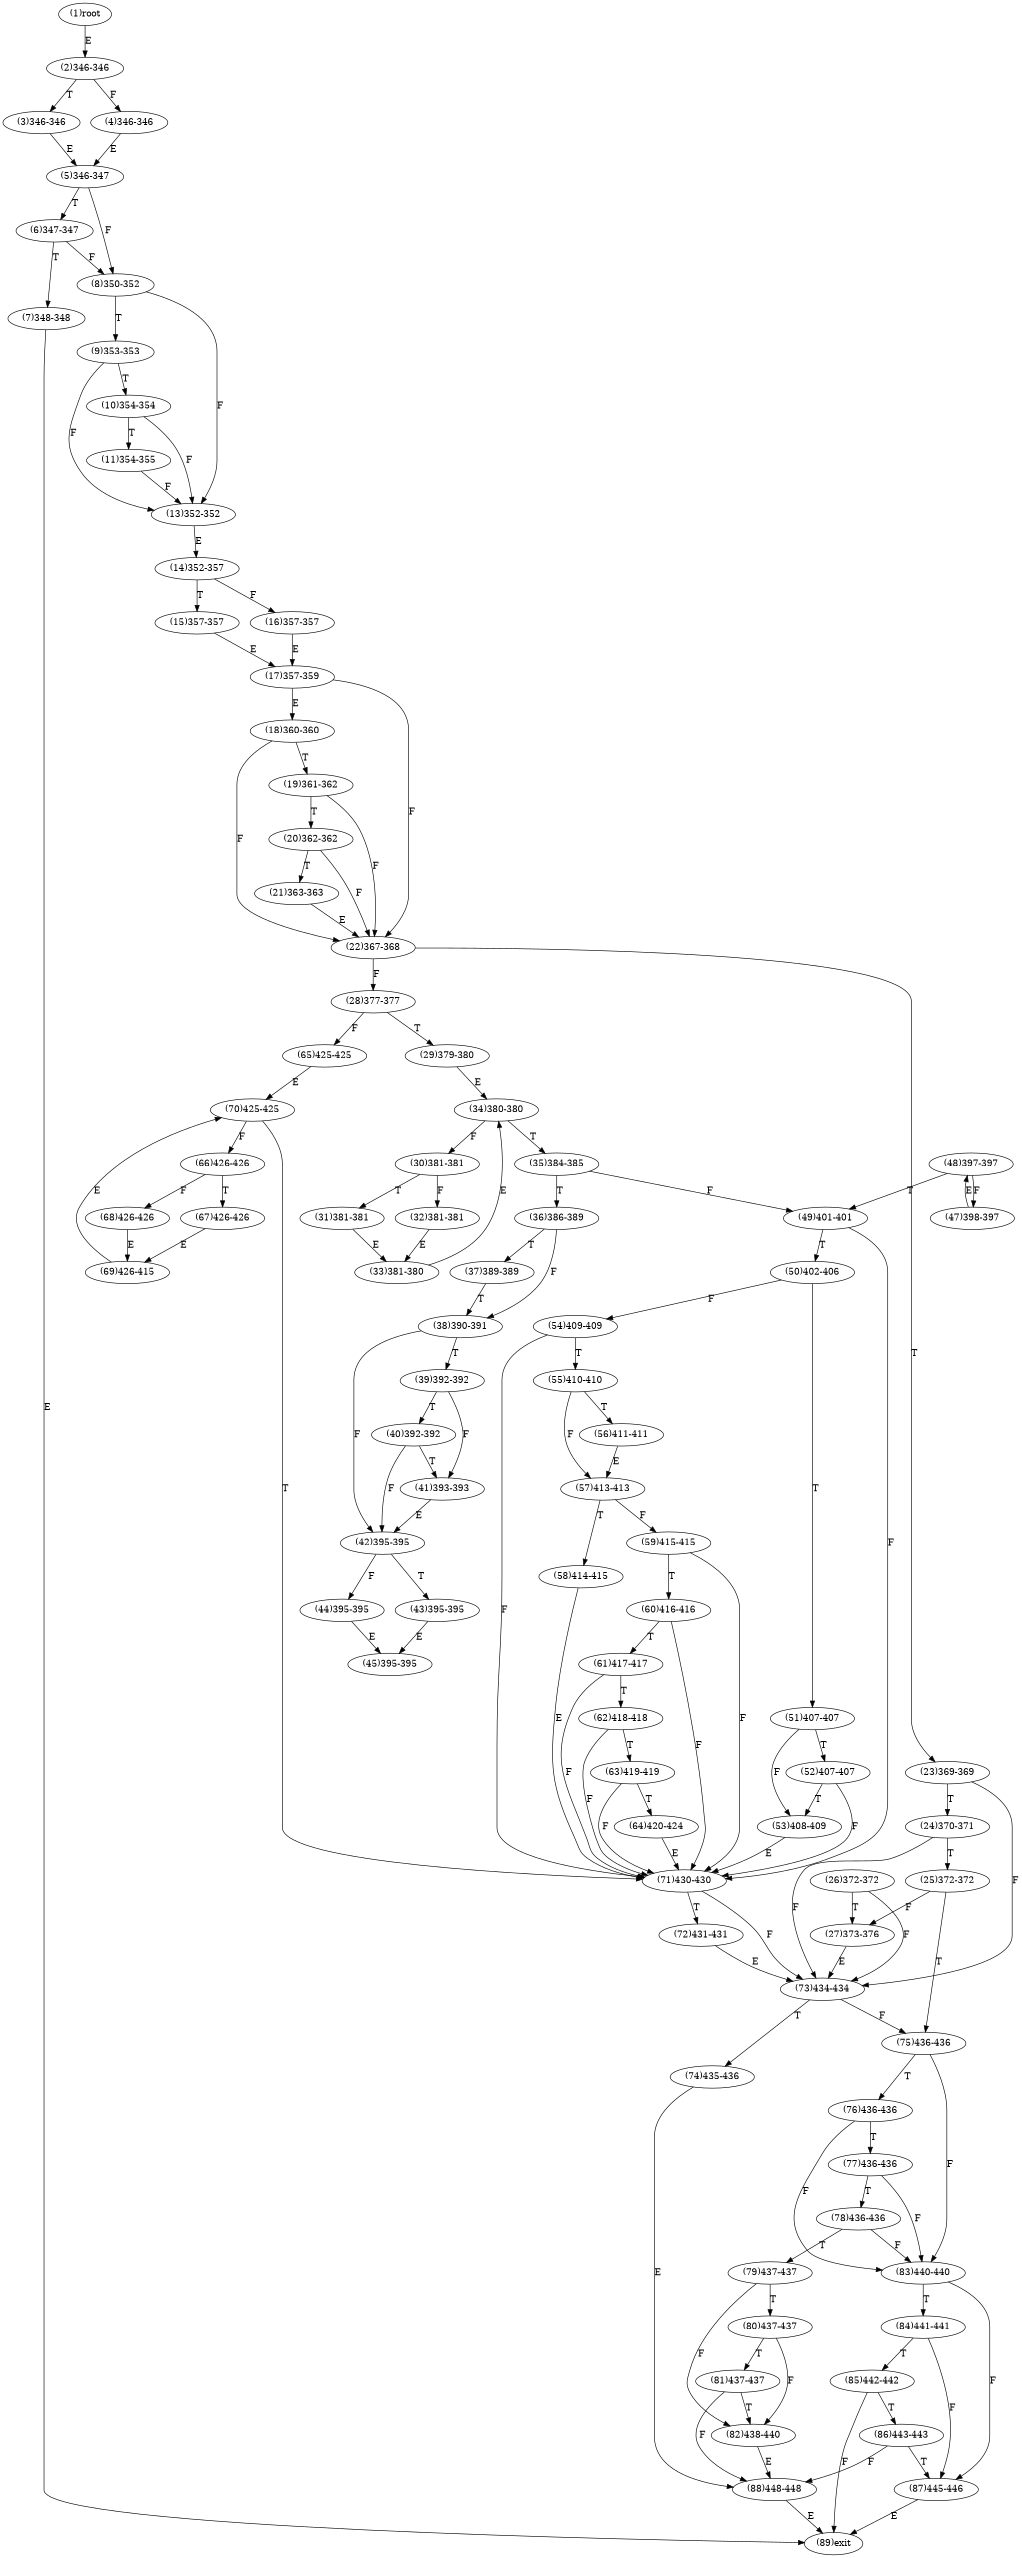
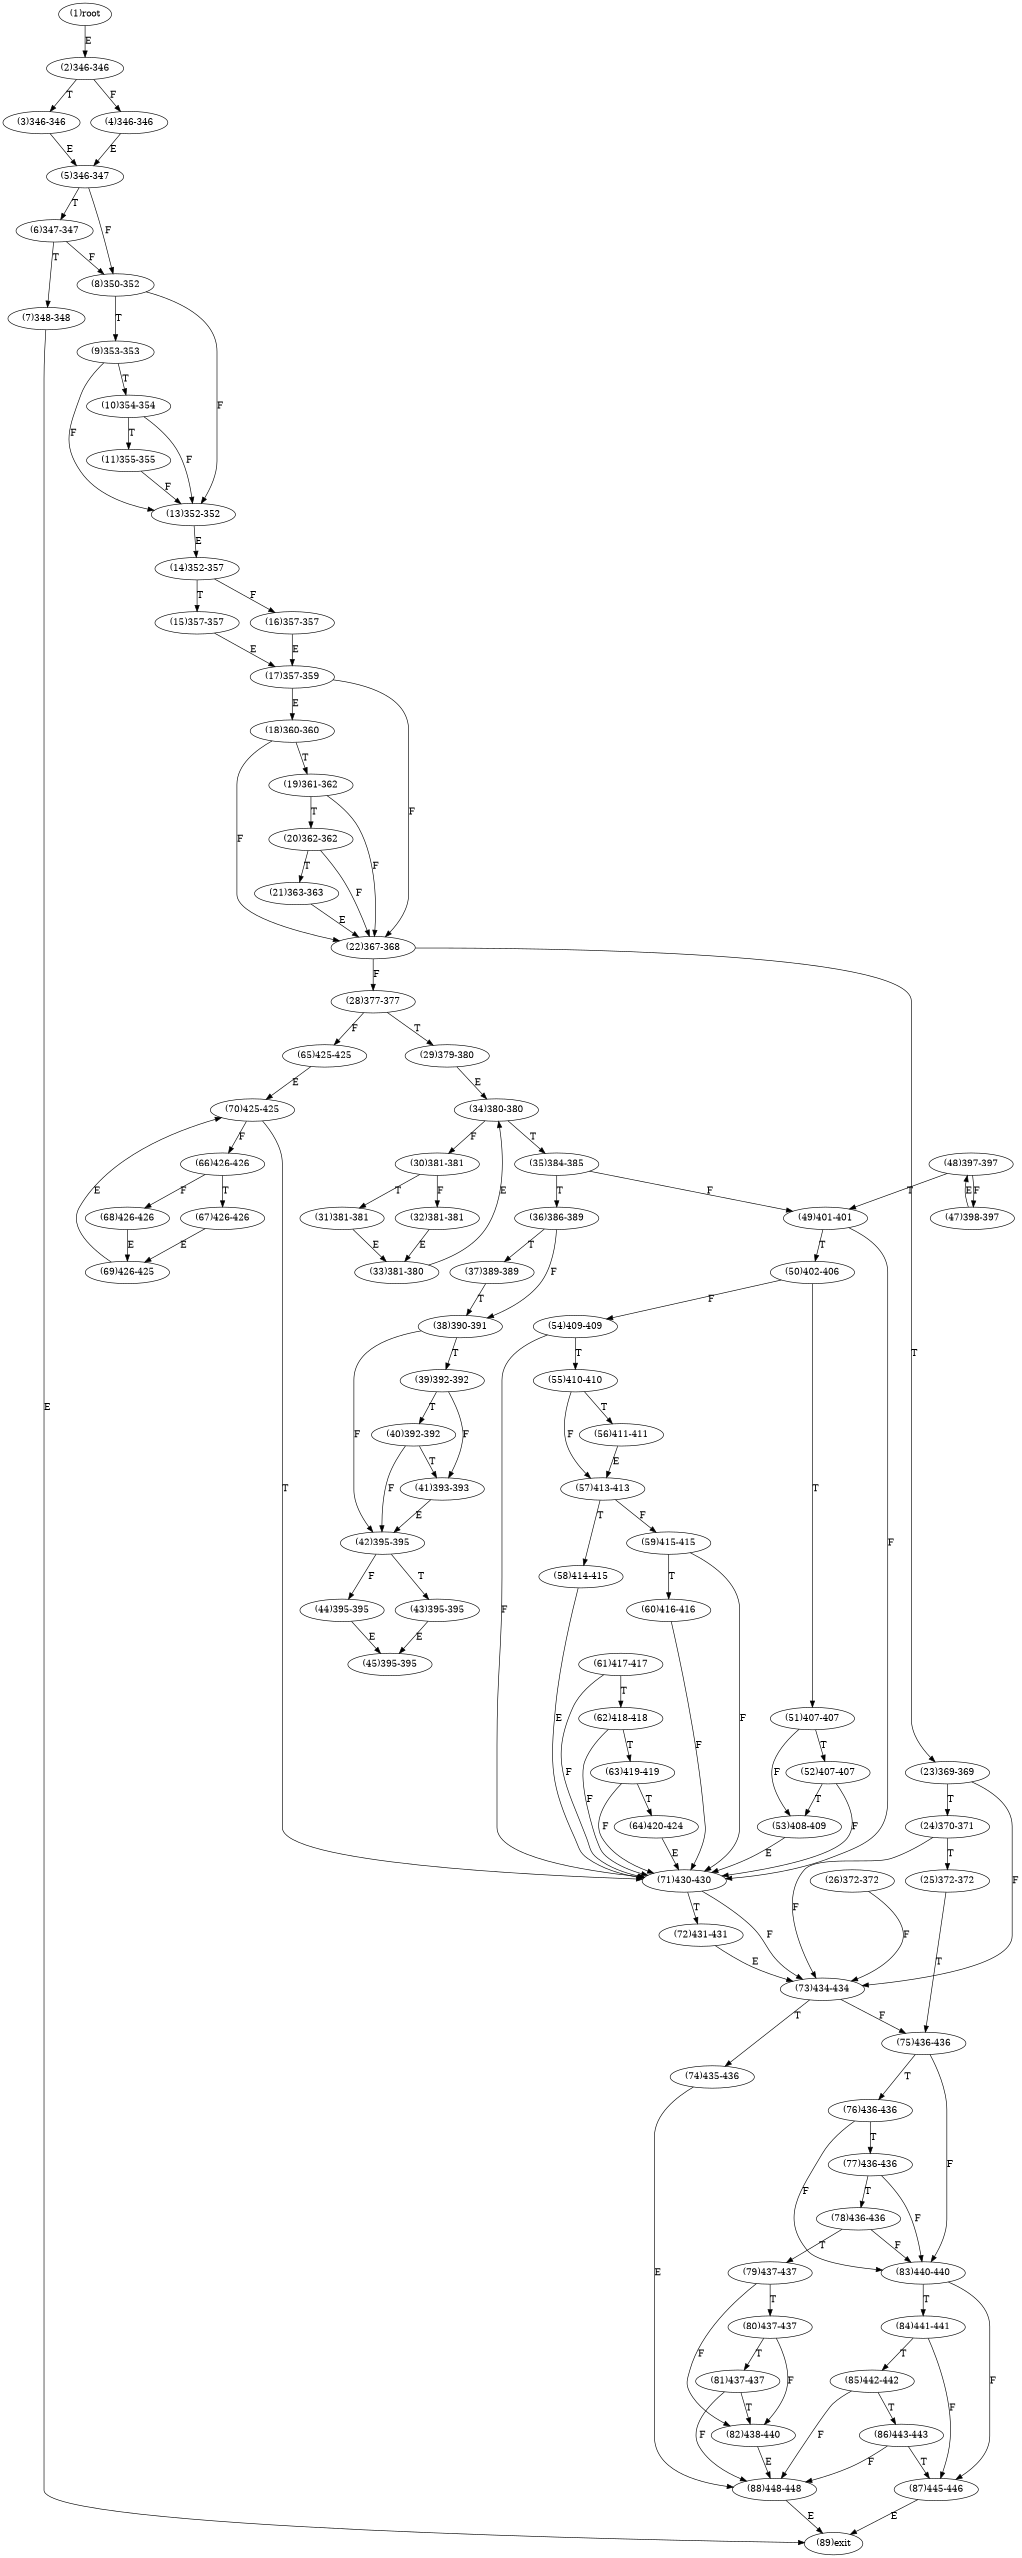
node "(11)354-355": label "(11)354-355" -> "(11)355-355"
node "(69)426-415": label "(69)426-415" -> "(69)426-425"
edge "(60)416-416" -> "(61)417-417": removed, label "T"
node "(27)373-376": removed
edge "(85)442-442" -> "(89)exit": now "(85)442-442" -> "(88)448-448"
